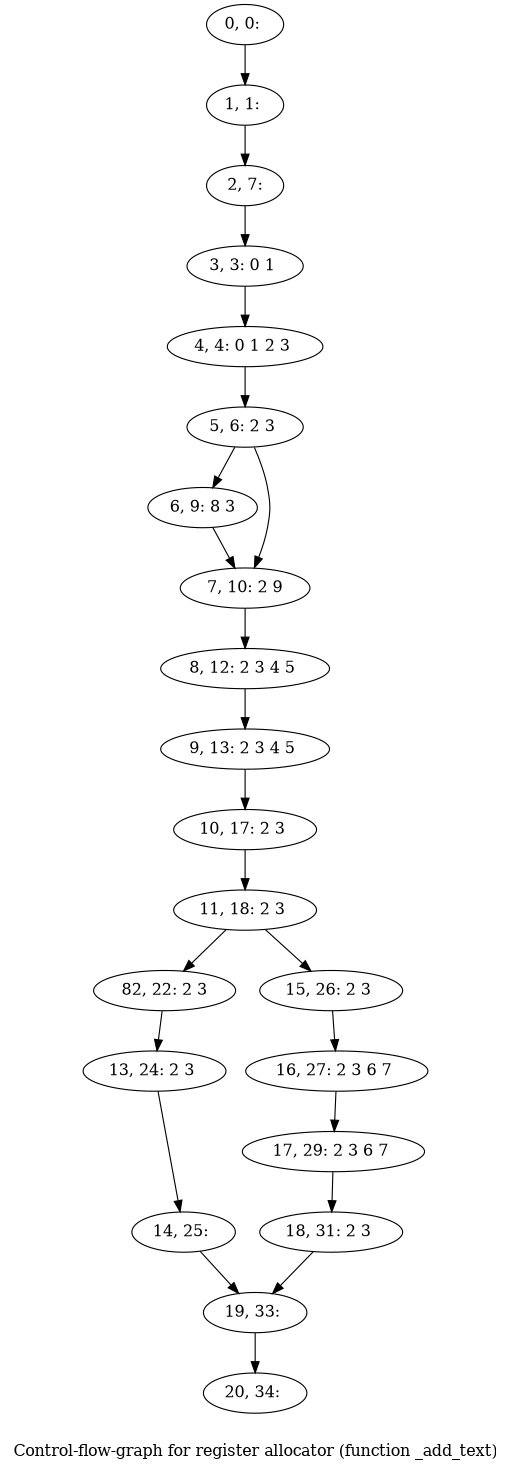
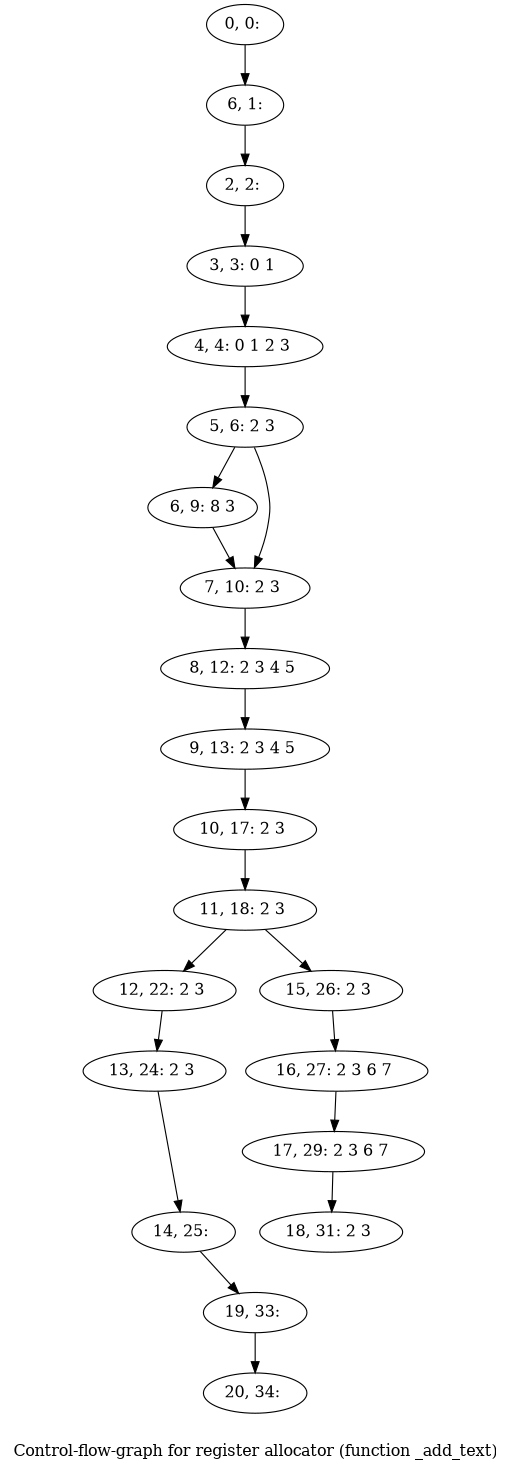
node "1, 1:": label "1, 1:" -> "6, 1:"
node "2, 7:": label "2, 7:" -> "2, 2:"
node "7, 10: 2 9": label "7, 10: 2 9" -> "7, 10: 2 3"
node "82, 22: 2 3": label "82, 22: 2 3" -> "12, 22: 2 3"
edge "18, 31: 2 3" -> "19, 33:": removed
